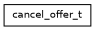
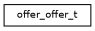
node "cancel_offer_t": label "cancel_offer_t" -> "offer_offer_t"
